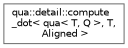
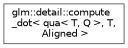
node "qua::detail::compute _dot< qua< T, Q >, T, Aligned >": label "qua::detail::compute _dot< qua< T, Q >, T, Aligned >" -> "glm::detail::compute _dot< qua< T, Q >, T, Aligned >"
